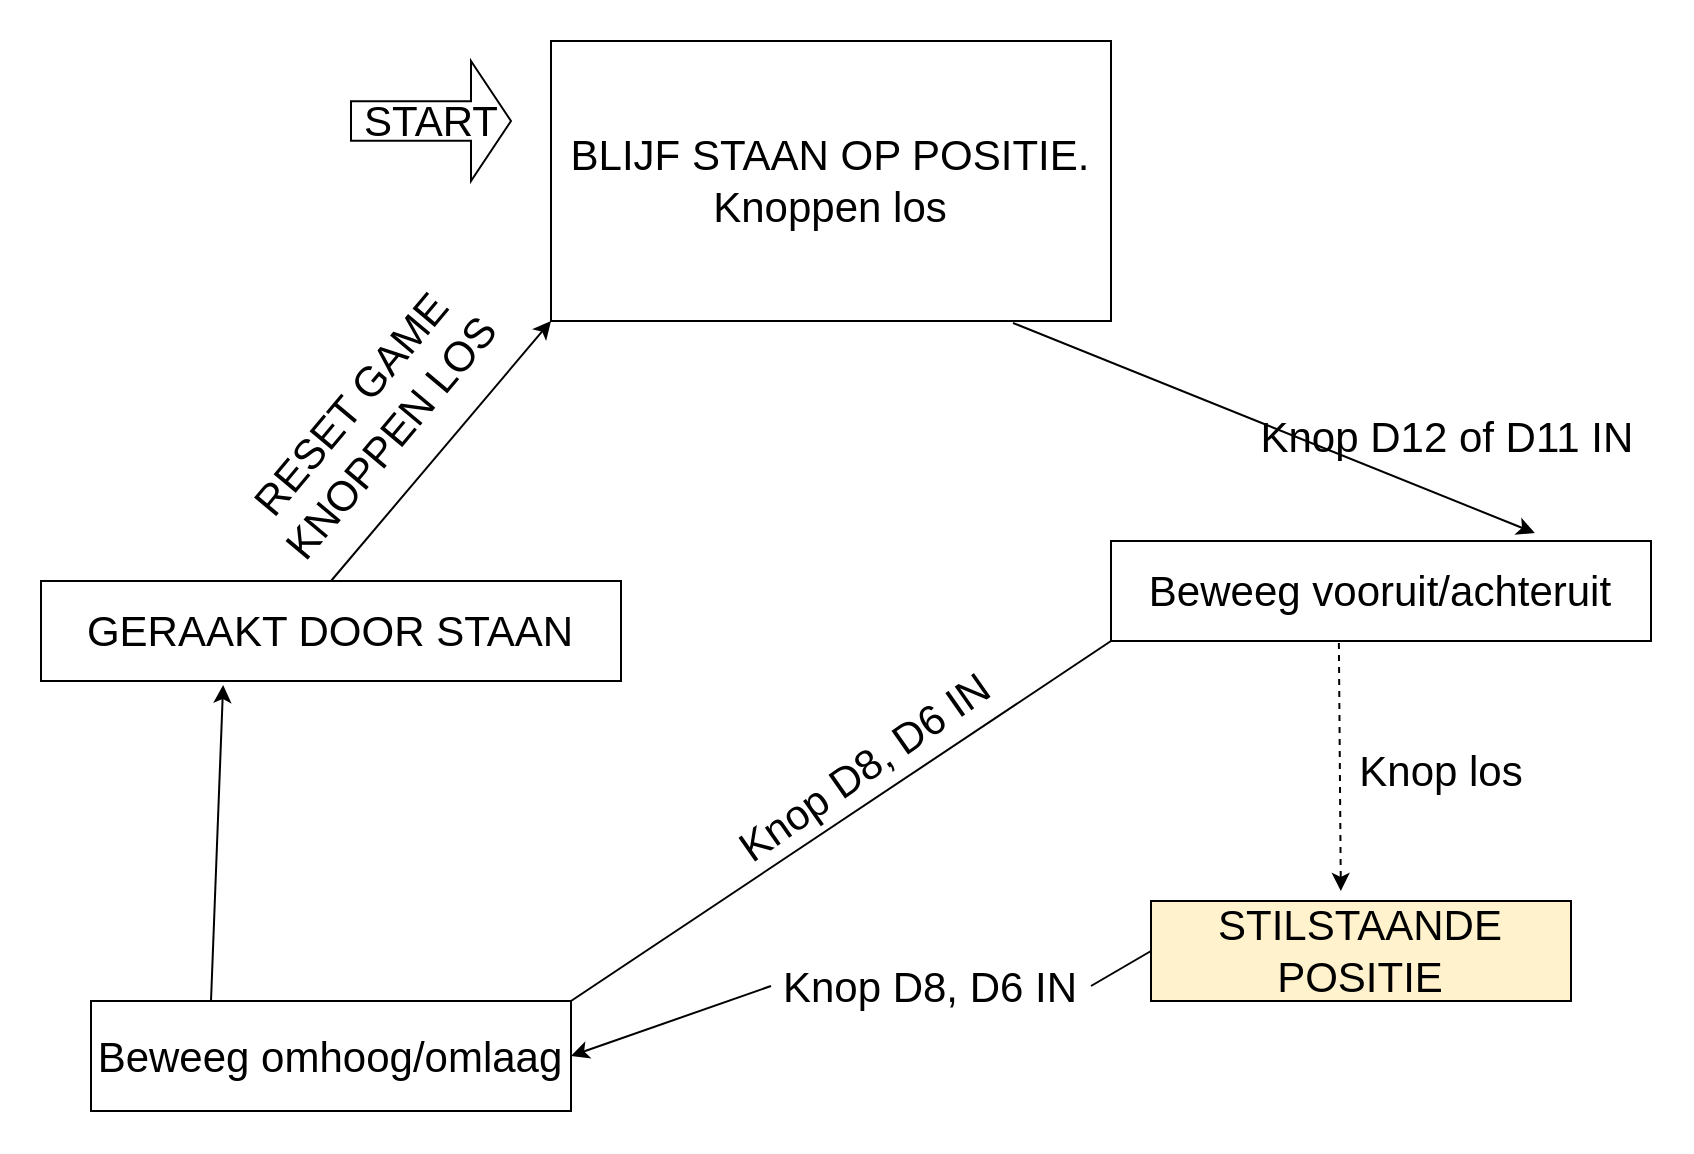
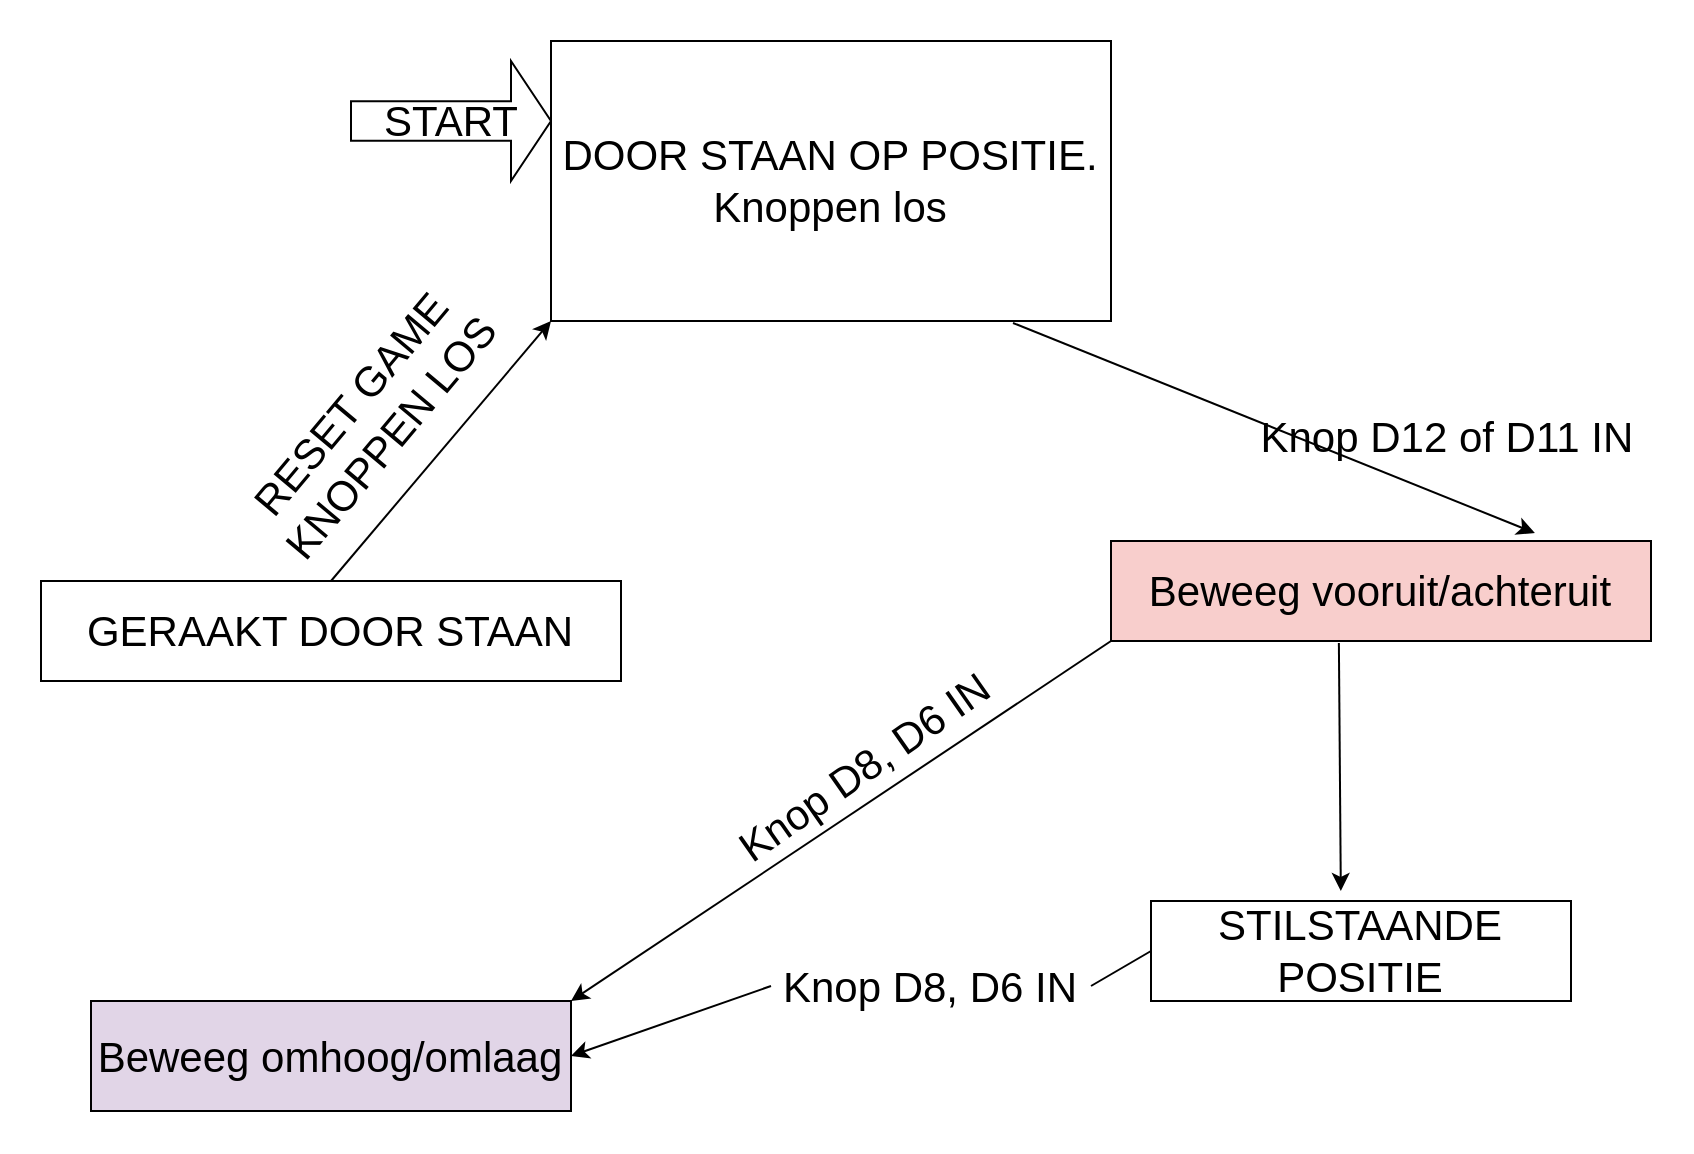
node "START": size 160x120 -> 200x120
node "BLIJF STAAN OP POSITIE. Knoppen los": label "BLIJF STAAN OP POSITIE. Knoppen los" -> "DOOR STAAN OP POSITIE. Knoppen los"
node "Beweeg vooruit/achteruit": fillcolor #ffffff -> #f8cecc
edge "Beweeg vooruit/achteruit" -> "STILSTAANDE POSITIE": style dashed -> solid
node "Knop los": removed
edge "Beweeg omhoog/omlaag" -> "GERAAKT DOOR STAAN": removed
node "STILSTAANDE POSITIE": fillcolor #fff2cc -> #ffffff
edge "Beweeg vooruit/achteruit" -- "Beweeg omhoog/omlaag": arrowhead none -> classic
node "Beweeg omhoog/omlaag": fillcolor #ffffff -> #e1d5e7
